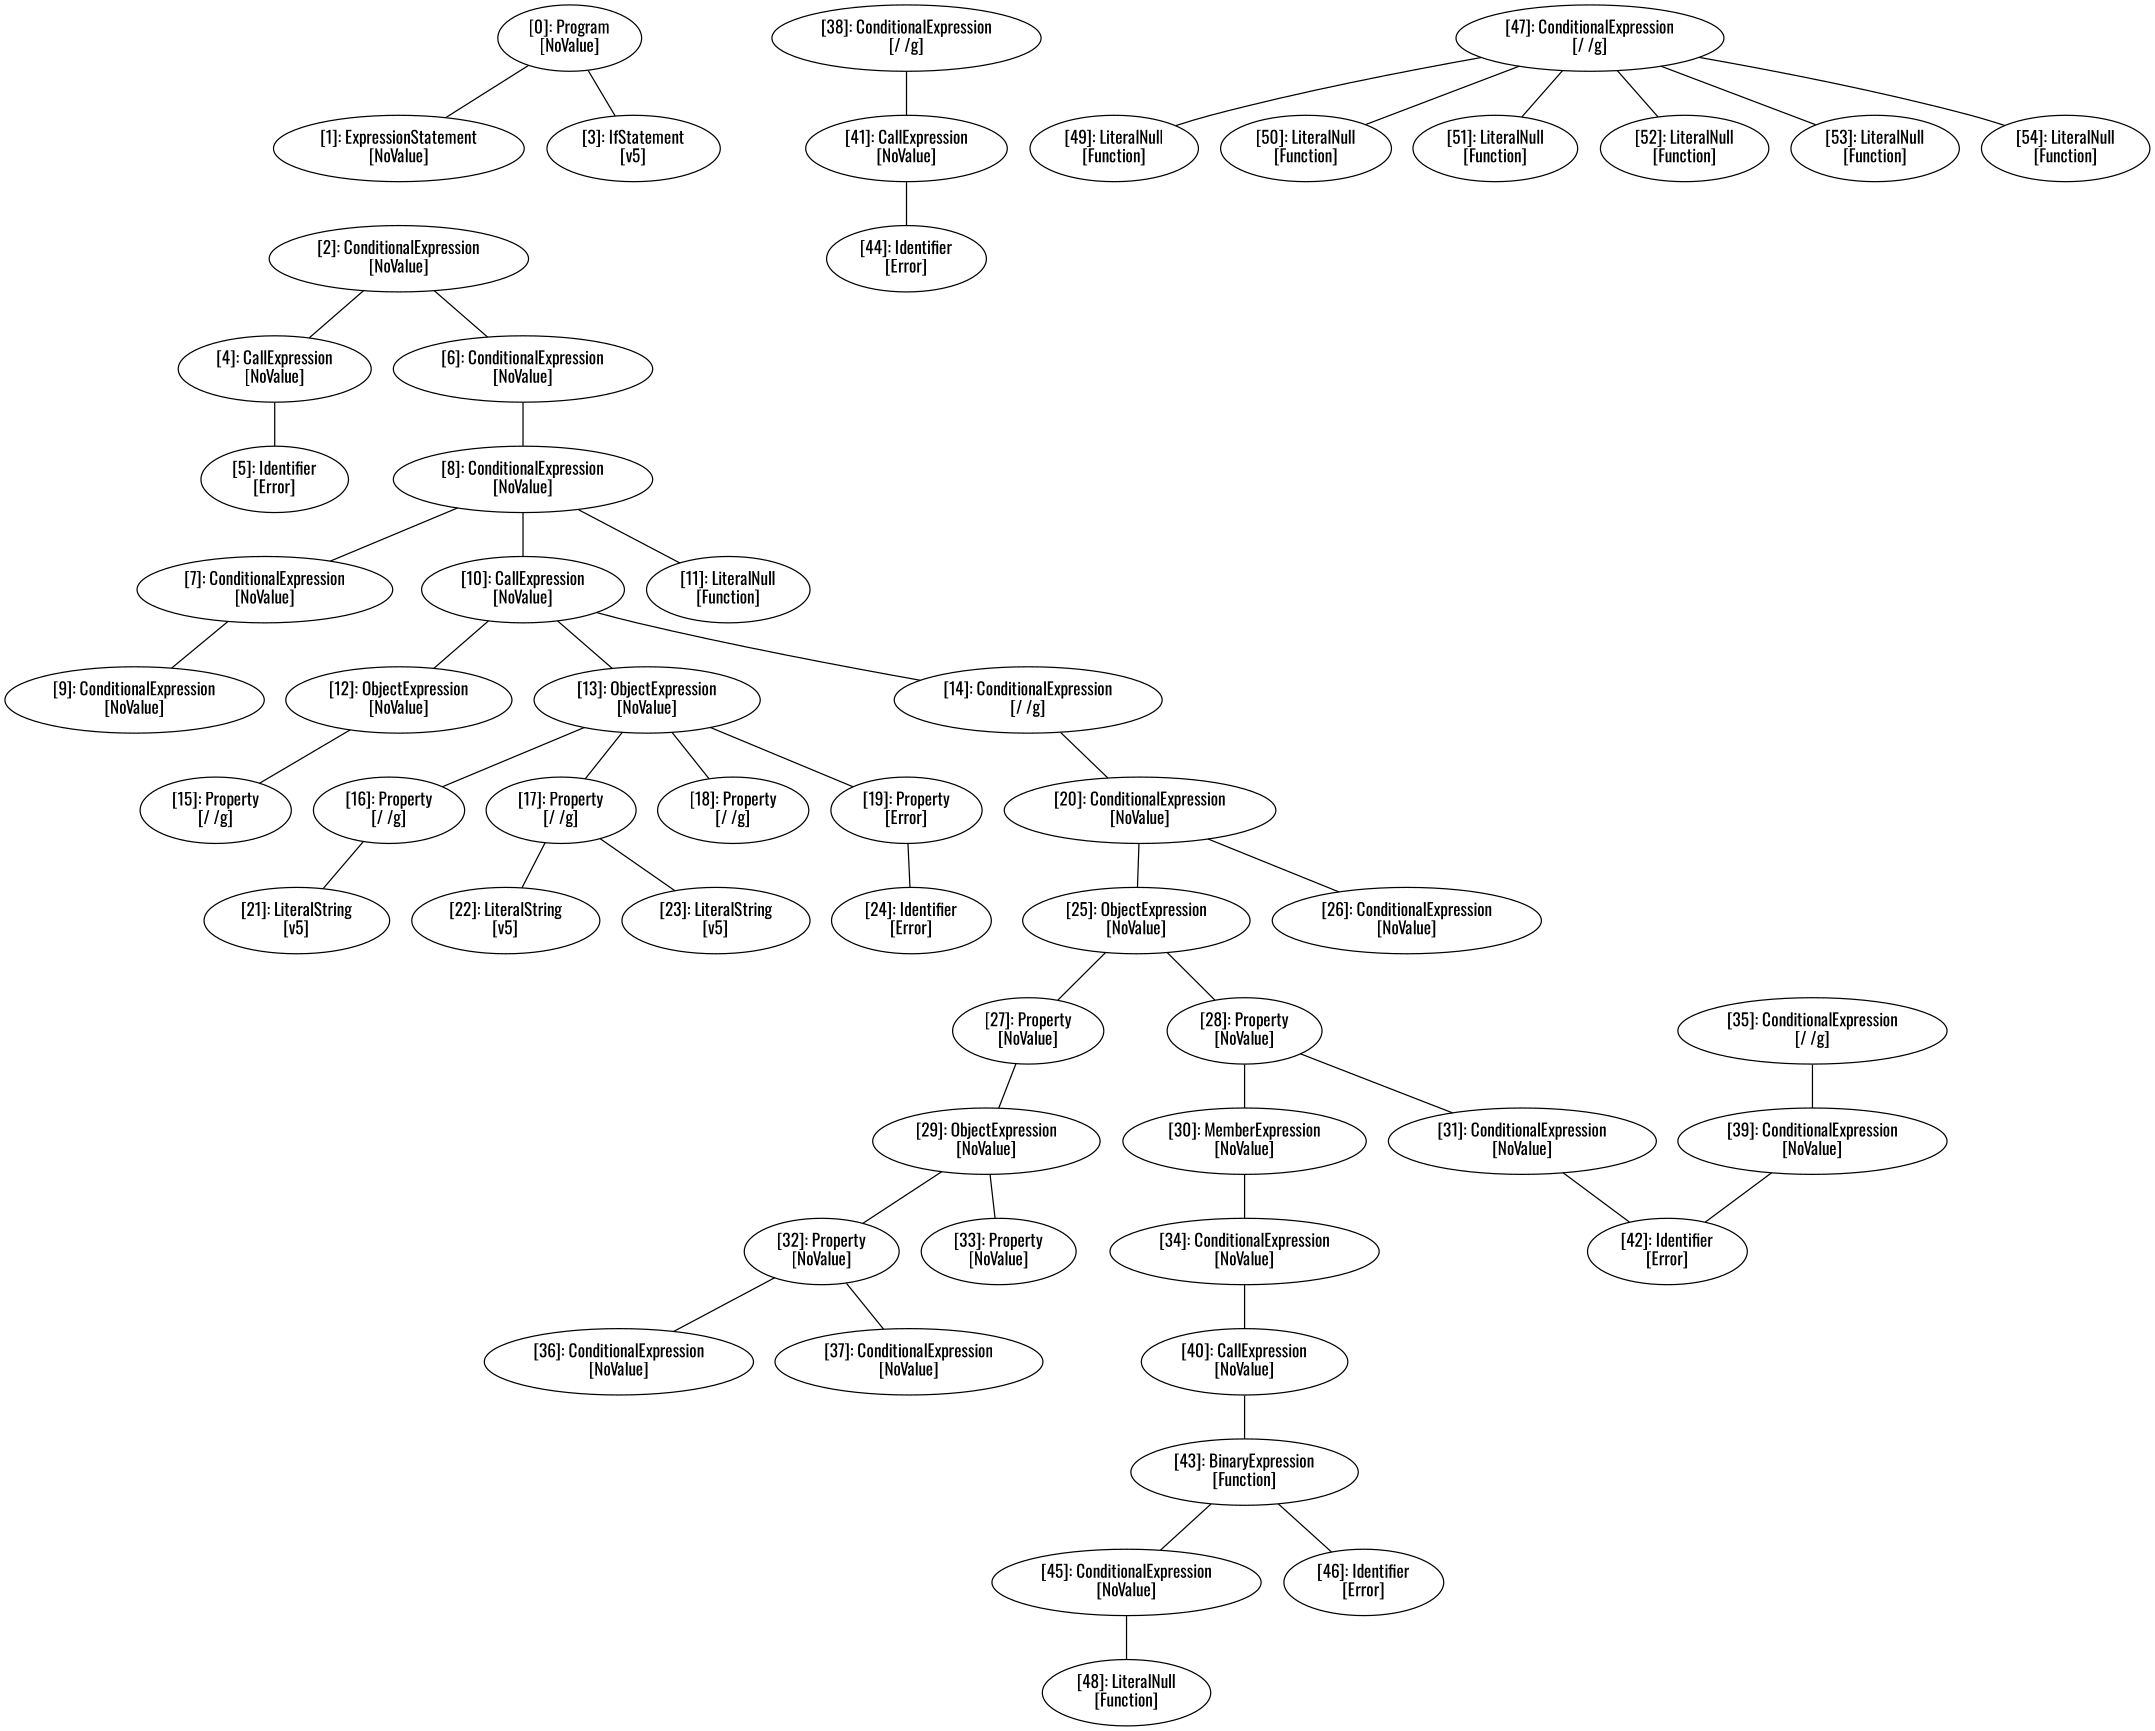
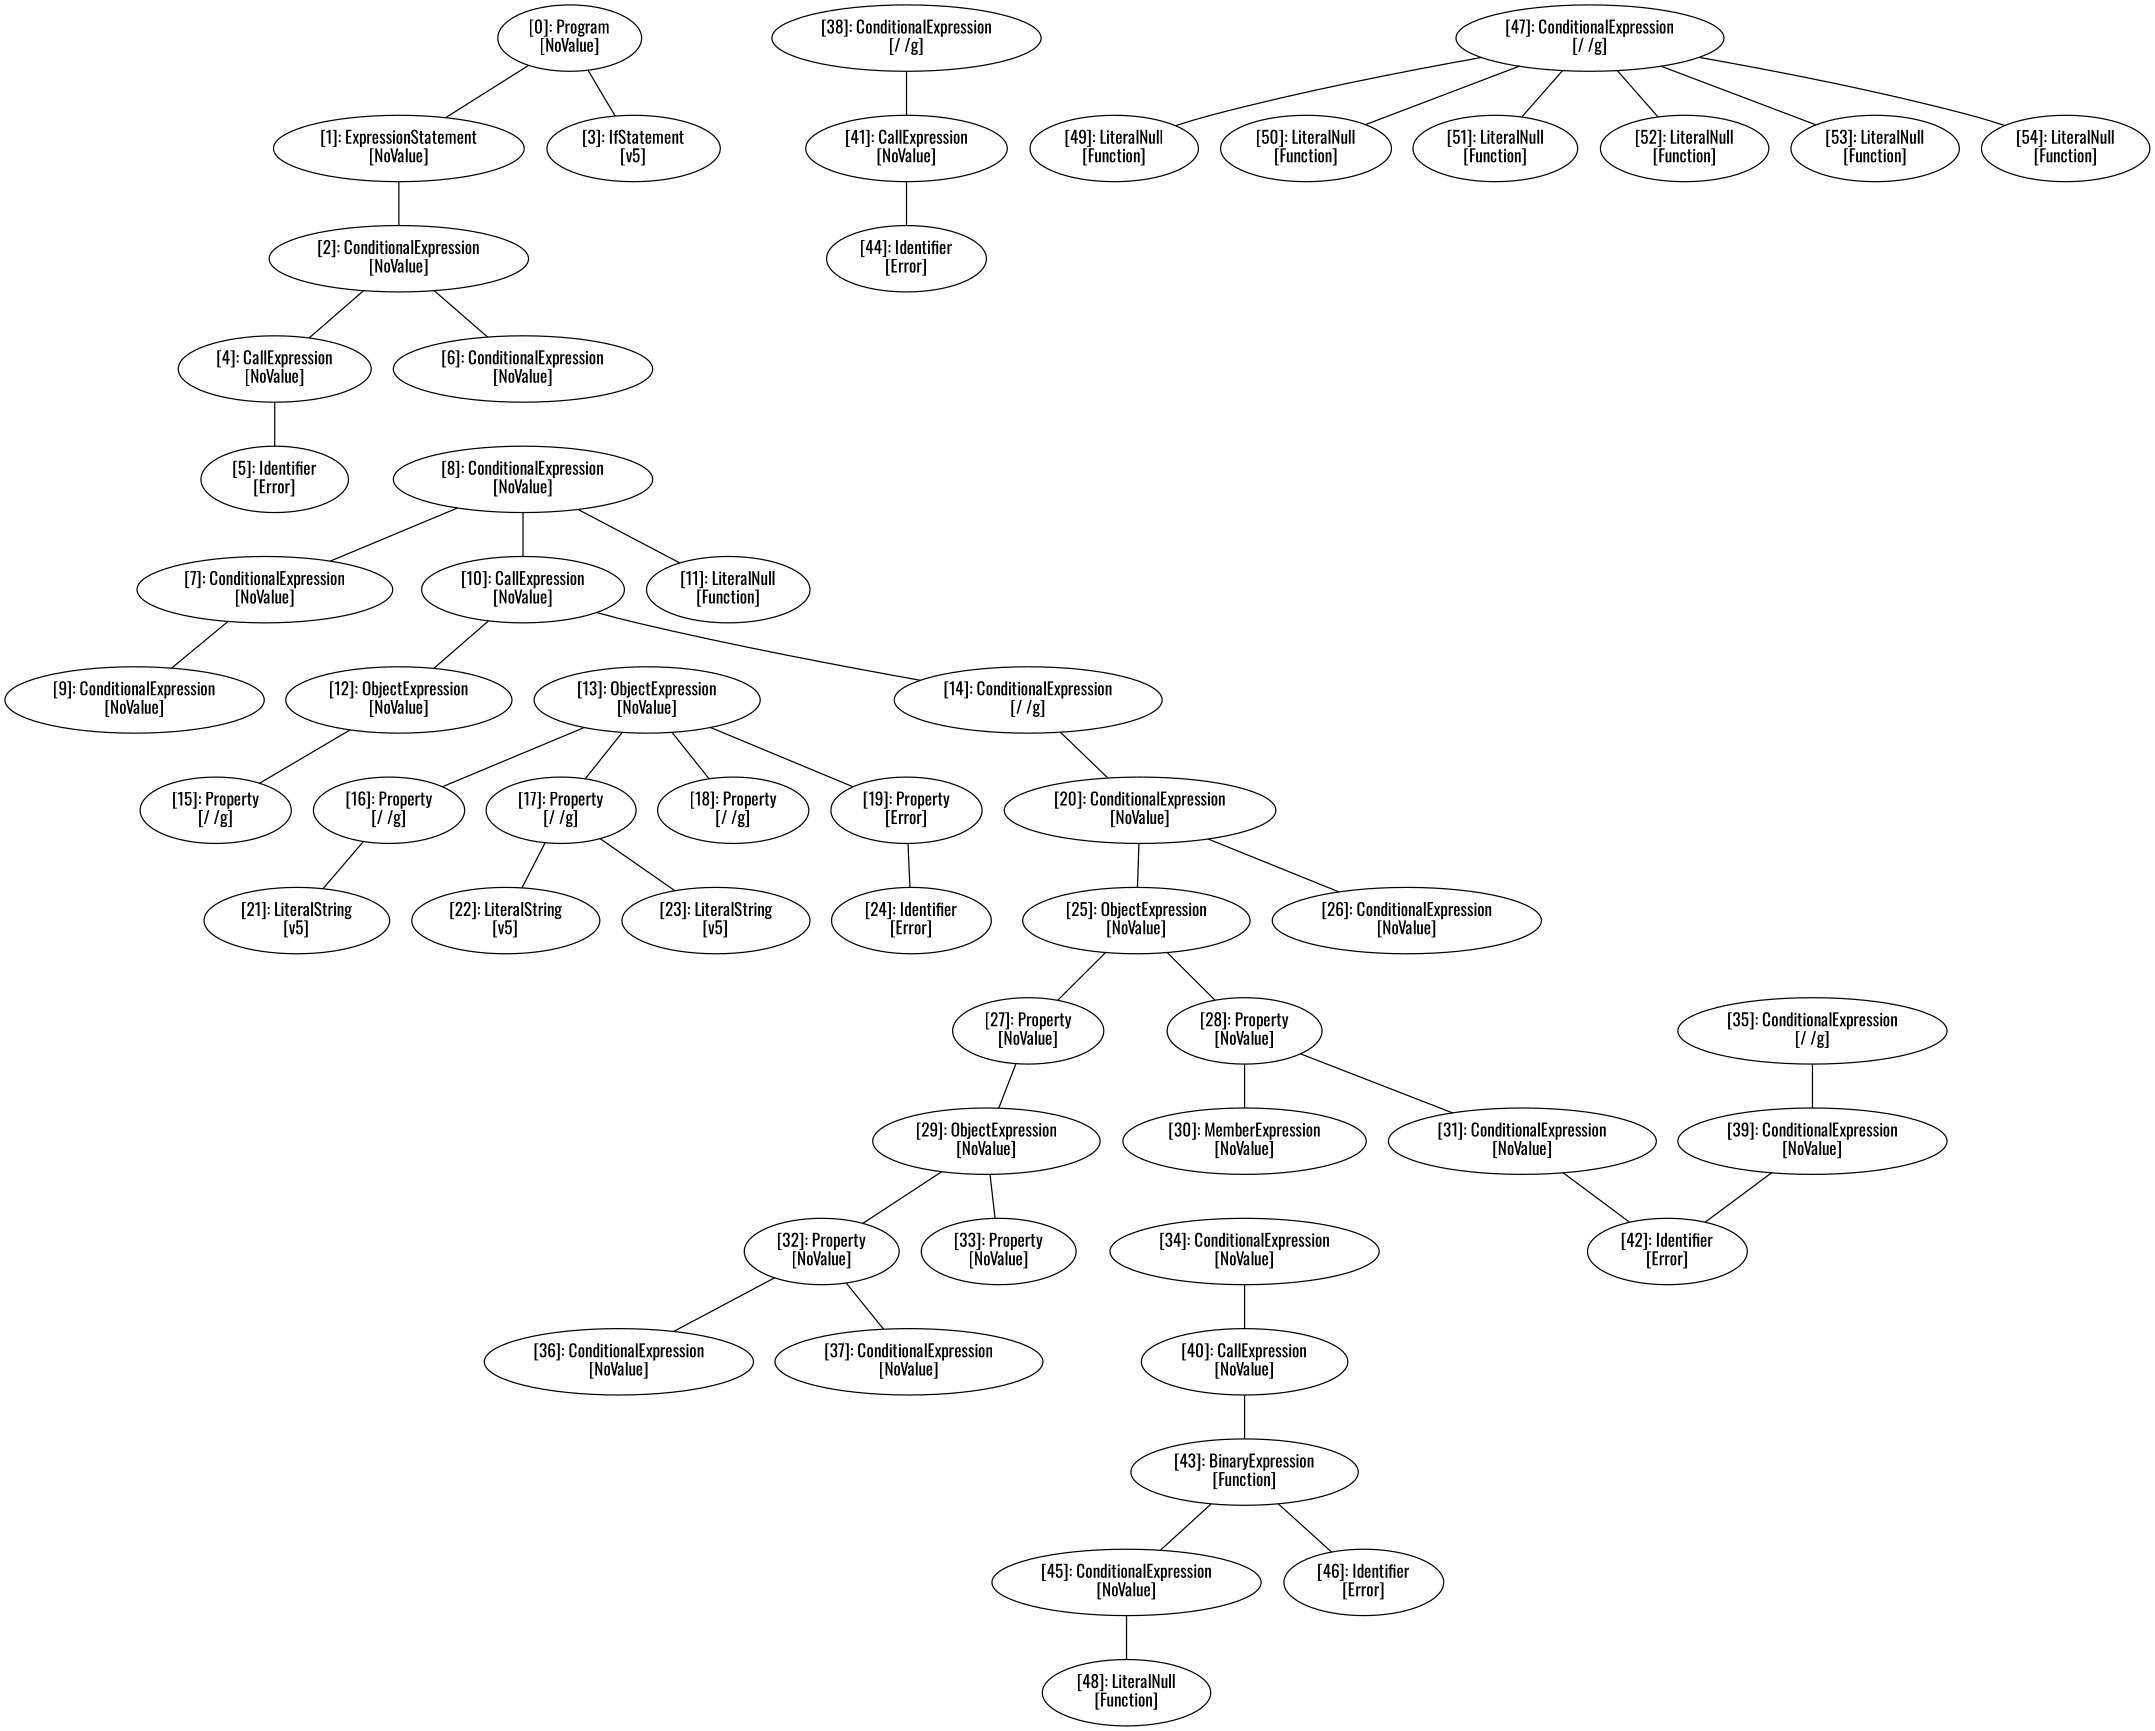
edge "[1]: ExpressionStatement [NoValue]" -- "[2]: ConditionalExpression [NoValue]": added
edge "[6]: ConditionalExpression [NoValue]" -- "[8]: ConditionalExpression [NoValue]": removed
edge "[10]: CallExpression [NoValue]" -- "[13]: ObjectExpression [NoValue]": removed
edge "[30]: MemberExpression [NoValue]" -- "[34]: ConditionalExpression [NoValue]": removed
